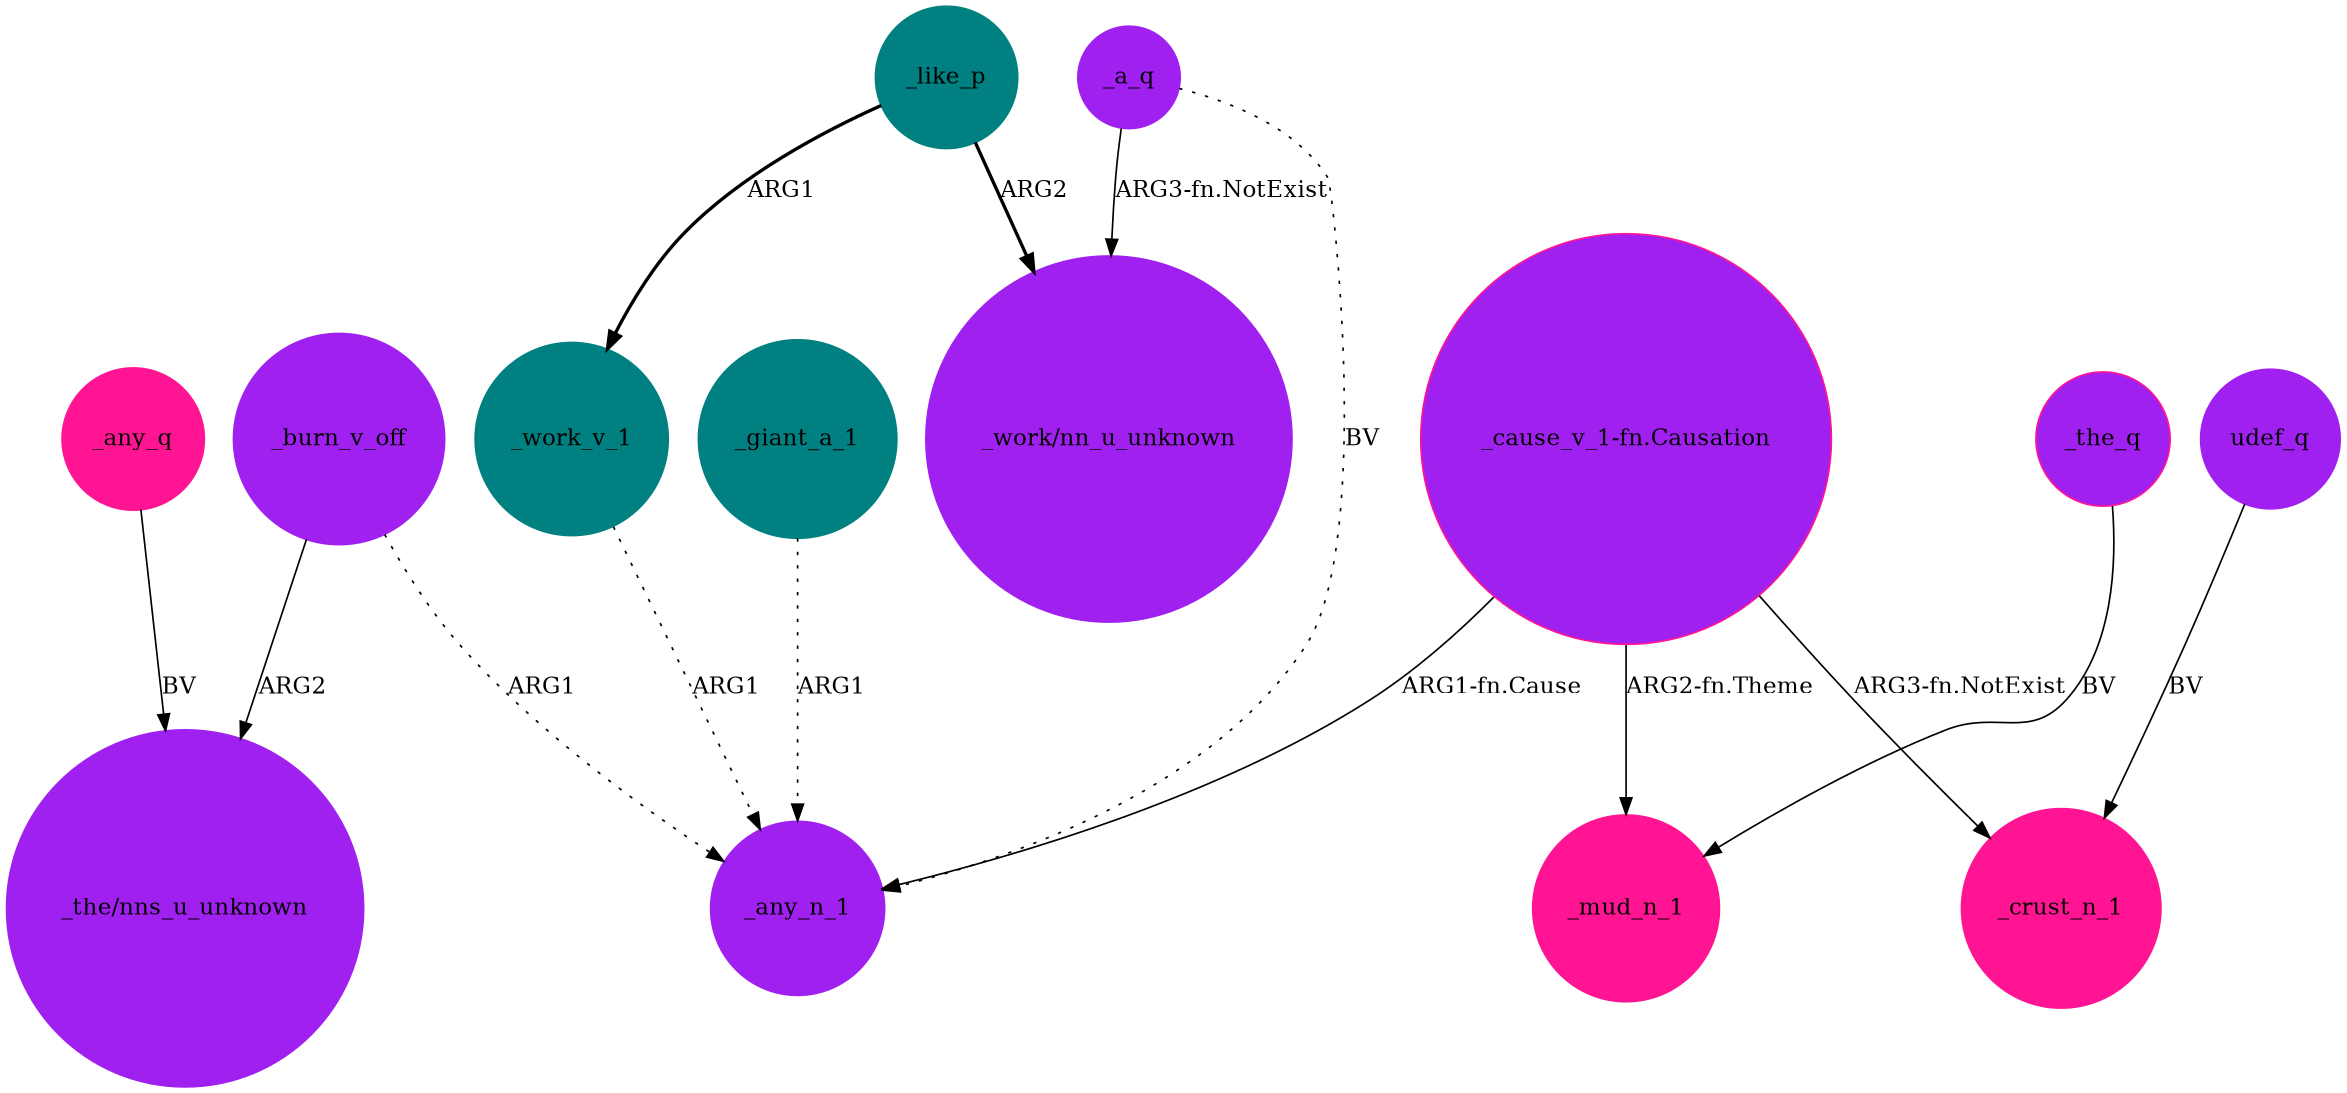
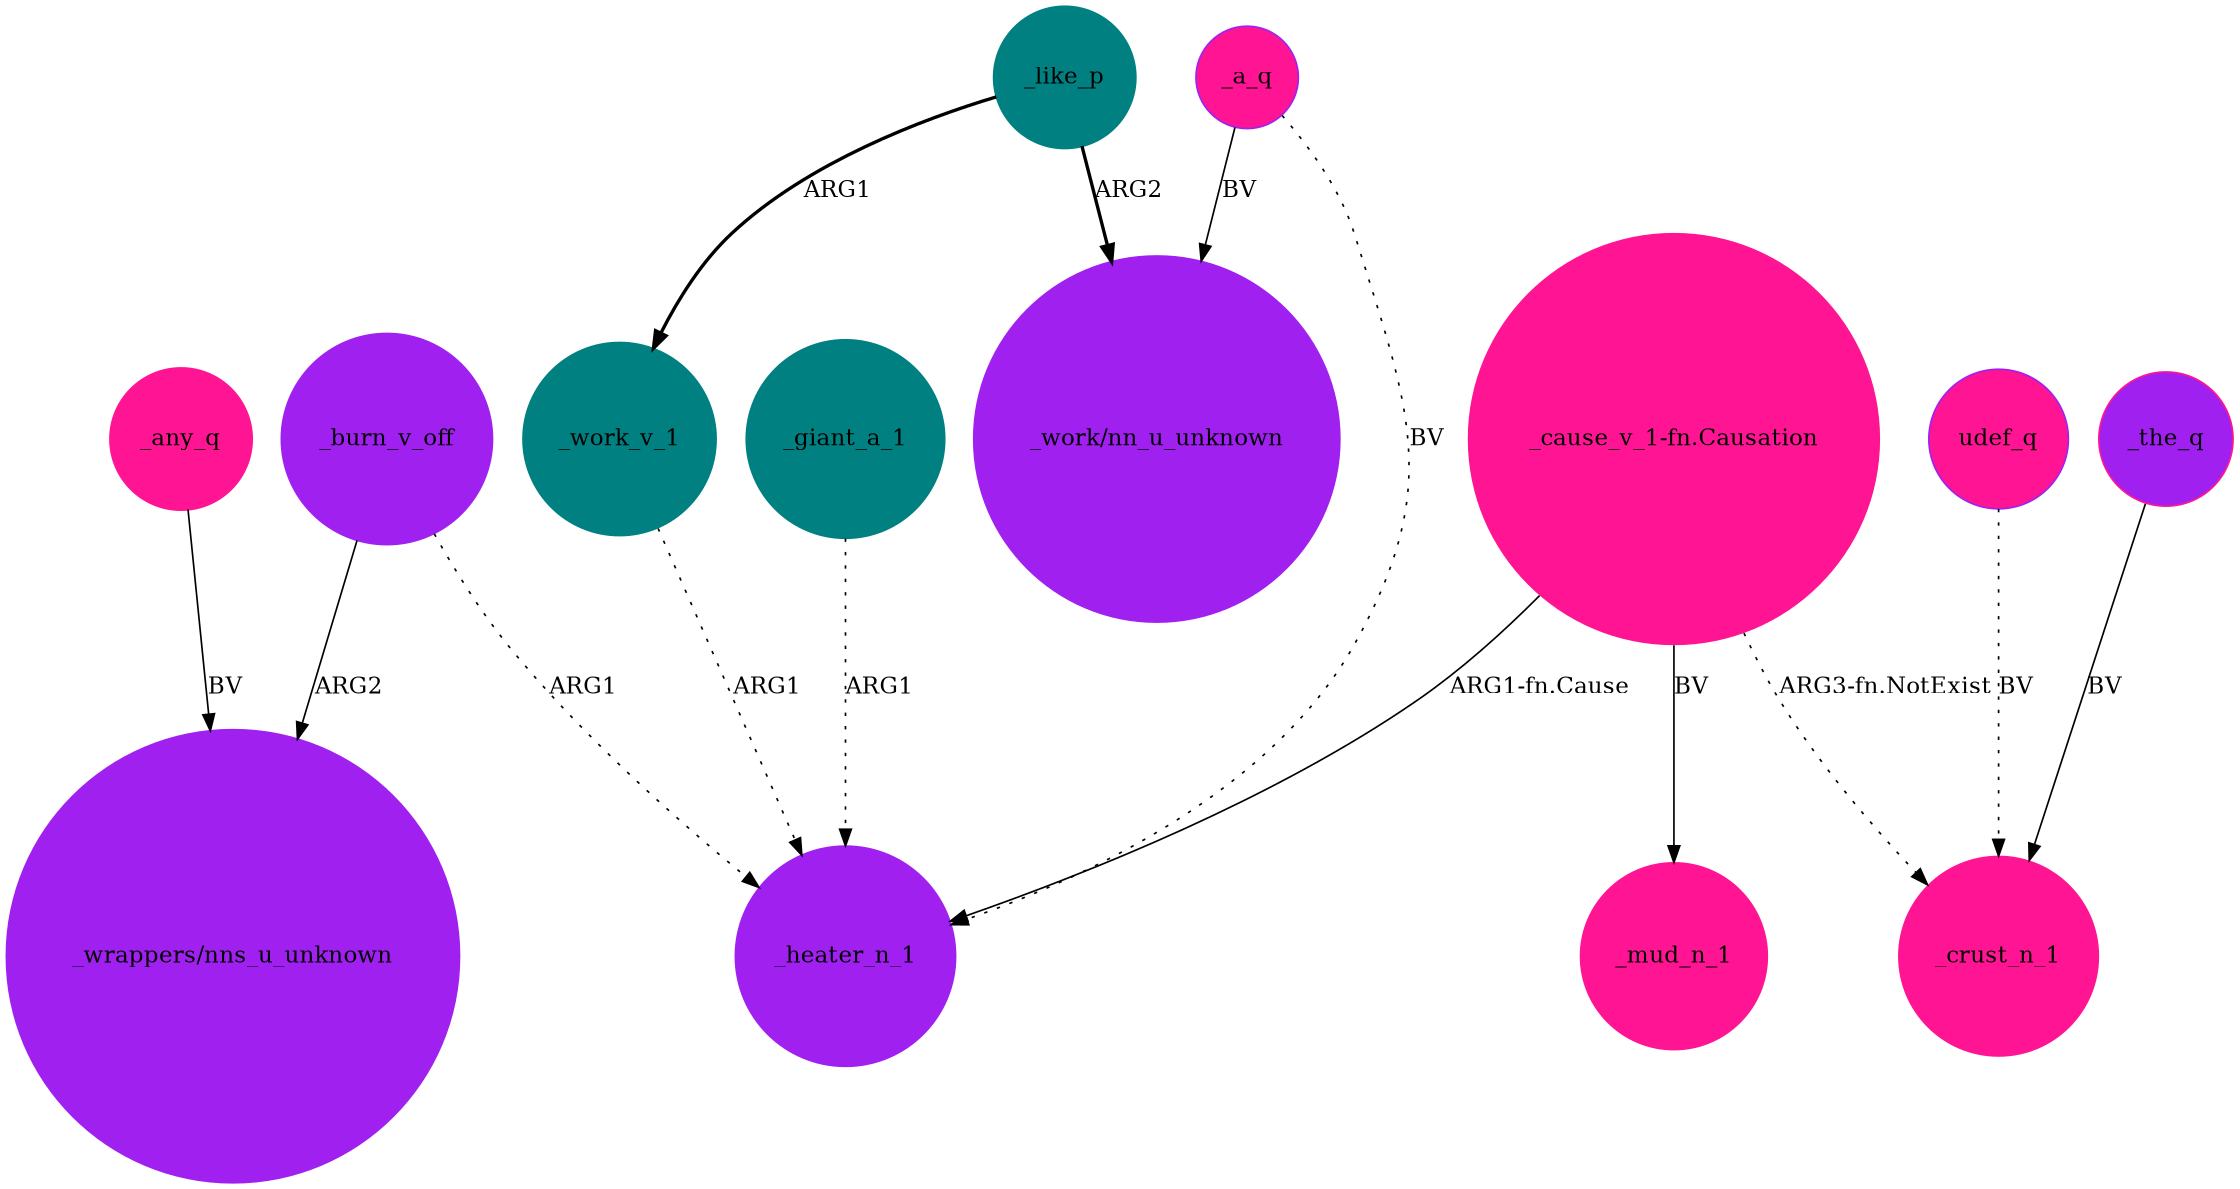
node "_a_q": fillcolor purple -> deeppink
edge "_a_q" -> "_work/nn_u_unknown": label "ARG3-fn.NotExist" -> "BV"
node "_cause_v_1-fn.Causation": fillcolor purple -> deeppink
node "udef_q": fillcolor purple -> deeppink
edge "udef_q" -> "_crust_n_1": style solid -> dotted
edge "_cause_v_1-fn.Causation" -> "_mud_n_1": label "ARG2-fn.Theme" -> "BV"
edge "_cause_v_1-fn.Causation" -> "_crust_n_1": style solid -> dotted
edge "_the_q" -> "_mud_n_1": now "_the_q" -> "_crust_n_1"
node "_the/nns_u_unknown": label "_the/nns_u_unknown" -> "_wrappers/nns_u_unknown"
node "_any_n_1": label "_any_n_1" -> "_heater_n_1"
